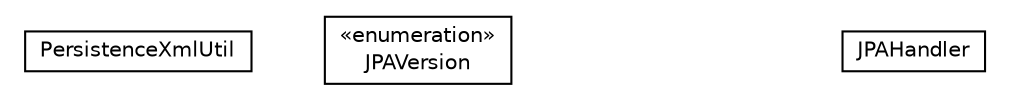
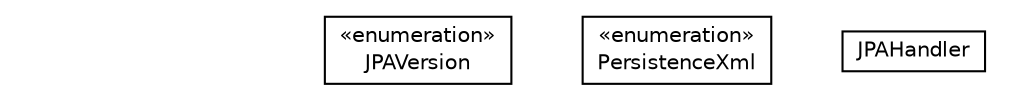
node "PersistenceXmlUtil": removed
node "PersistenceXml": added
